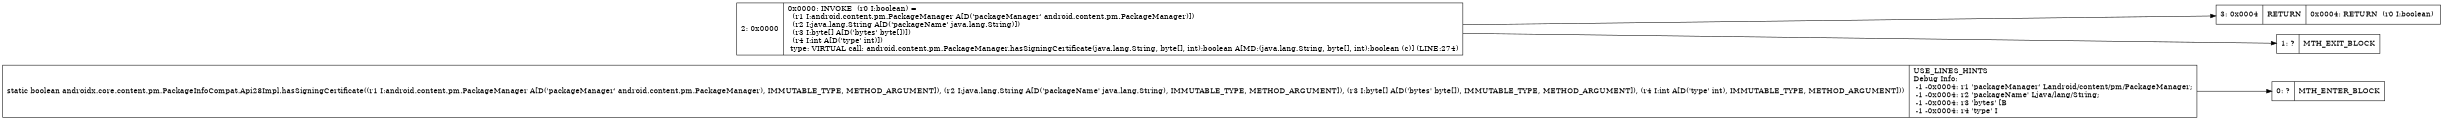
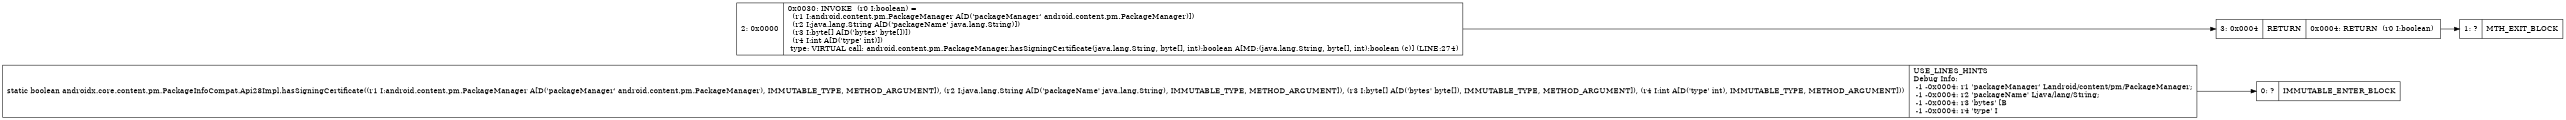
node "2: 0x0000": text "0x0000: INVOKE  (r0 I:boolean) =" -> "0x0030: INVOKE  (r0 I:boolean) ="
edge "2: 0x0000" -> "1: ?": now "3: 0x0004" -> "1: ?"
node "0: ?": text "MTH_ENTER_BLOCK" -> "IMMUTABLE_ENTER_BLOCK"
